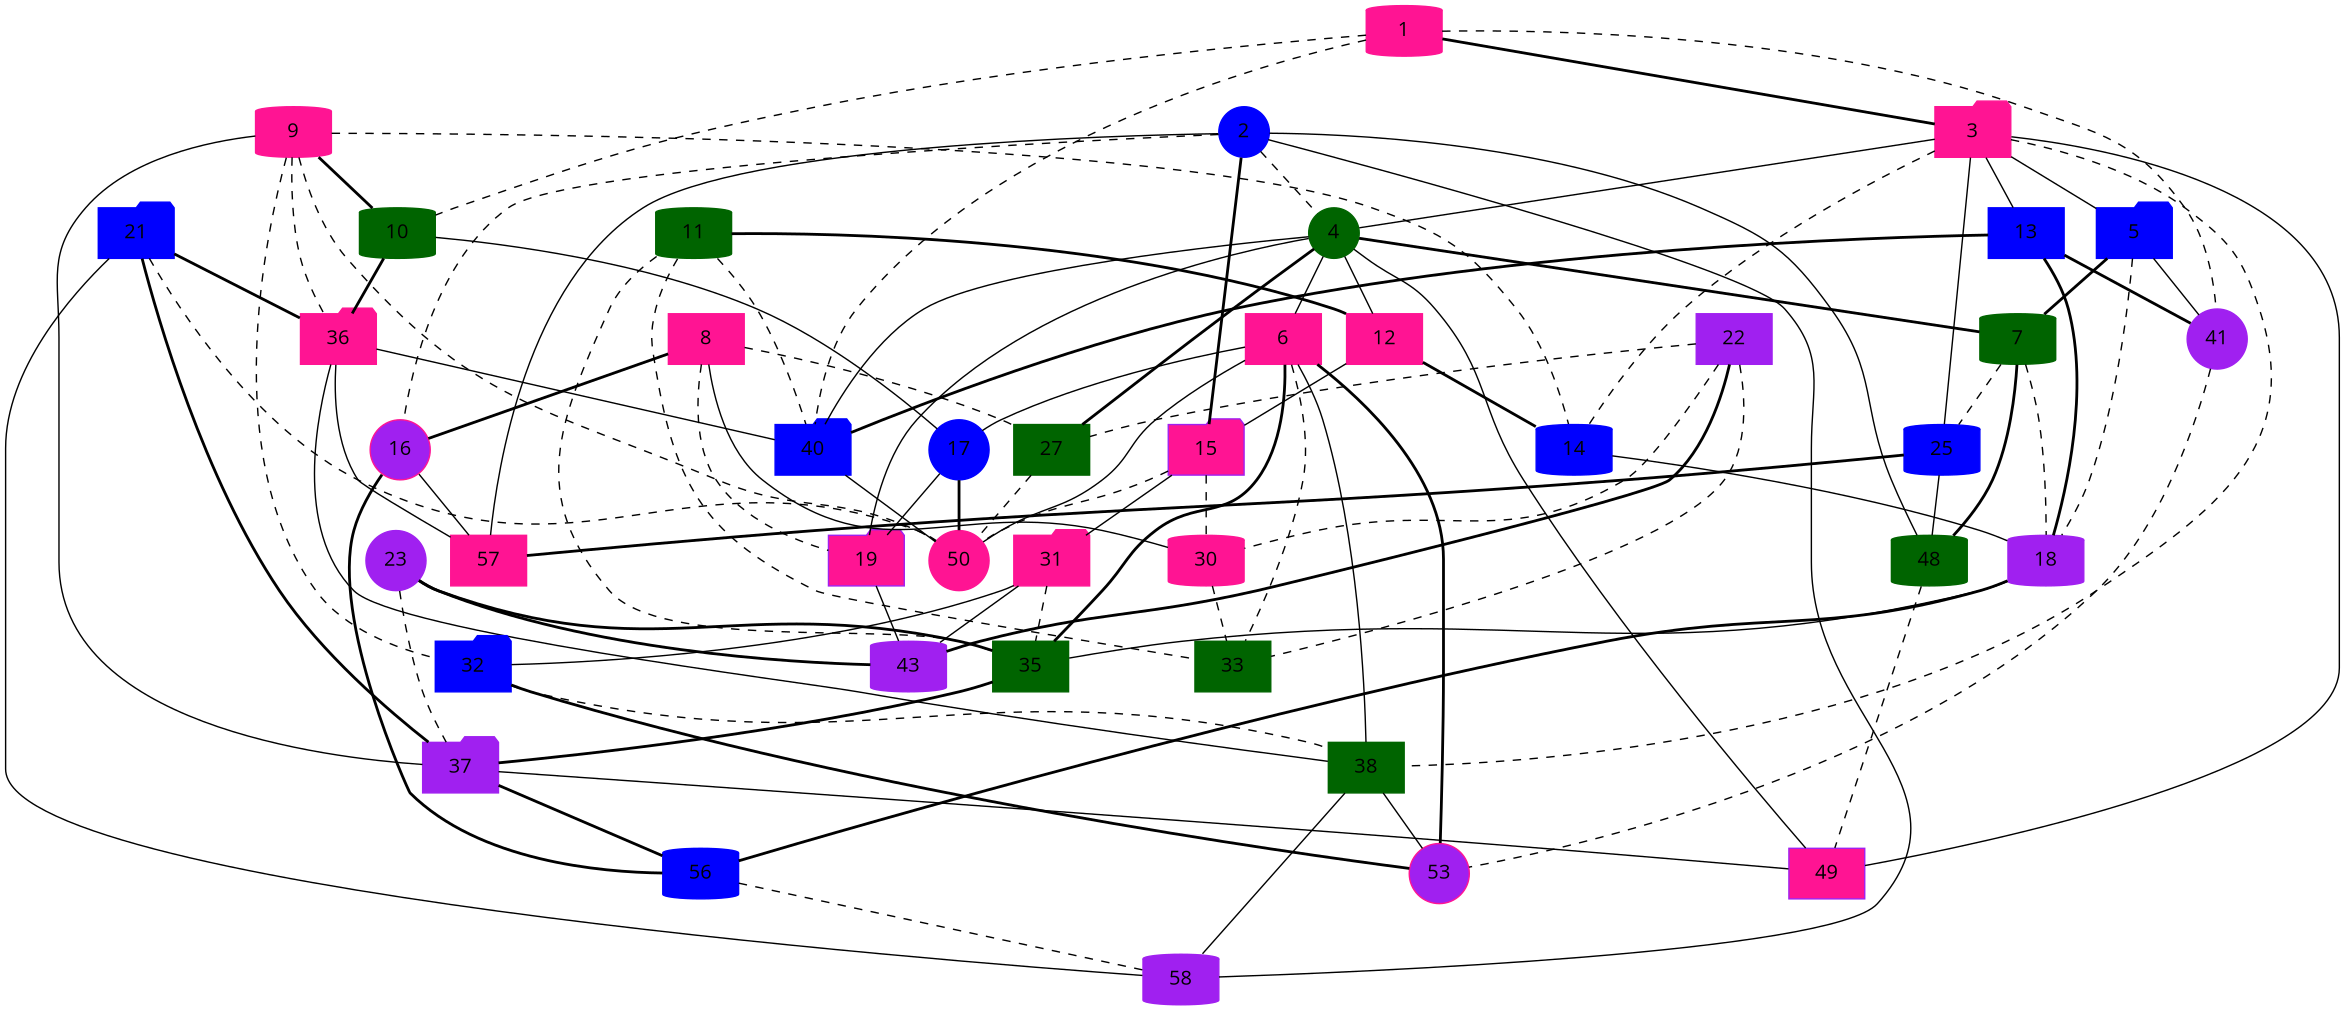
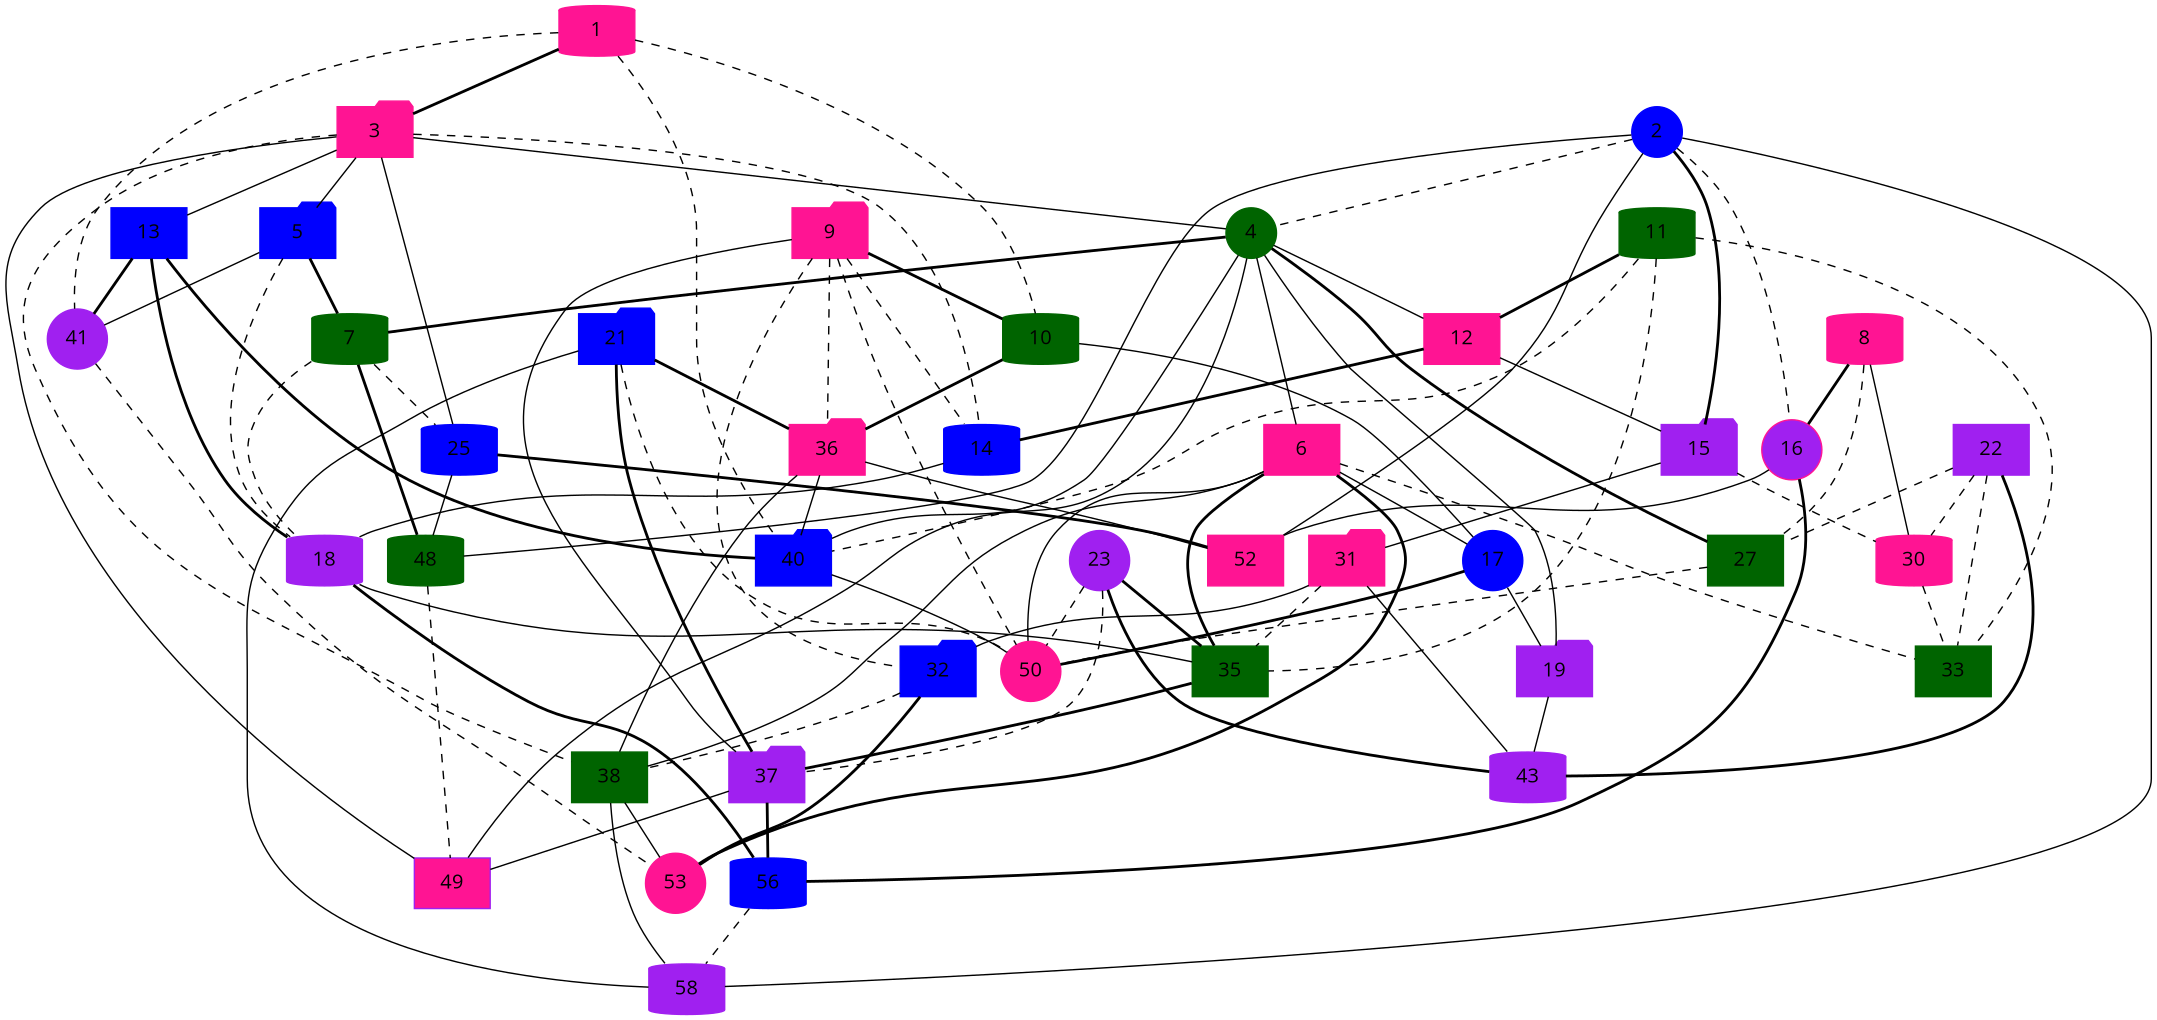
node "9": shape cylinder -> folder
node "8": shape box -> cylinder
node "15": fillcolor deeppink -> purple
edge "8" -- "19": removed
edge "15" -- "50": now "23" -- "50"
node "57": label "57" -> "52"
node "19": fillcolor deeppink -> purple
node "53": fillcolor purple -> deeppink
